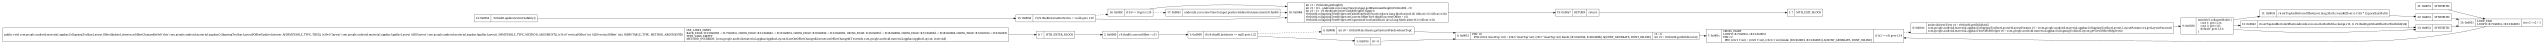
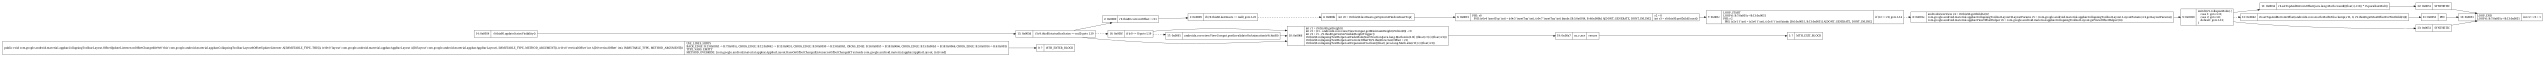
node "21: 0x0051": text "SYNTHETIC" -> "PHI"
edge "9: 0x0030" -> "12: 0x0042": style solid -> dashed
edge "12: 0x0042" -> "23: 0x0051": now "12: 0x0042" -> "21: 0x0051"
node "7: 0x001c": text "CROSS_START" -> "LOOP_START"
edge "0: ?" -> "2: 0x0000": now "15: 0x005d" -> "2: 0x0000"
node "5: 0x0014": removed
edge "13: 0x0051" -> "7: 0x001c": removed
